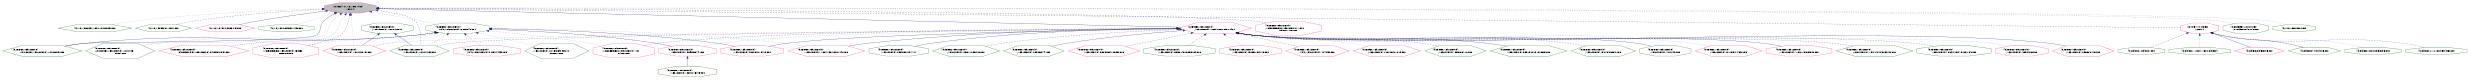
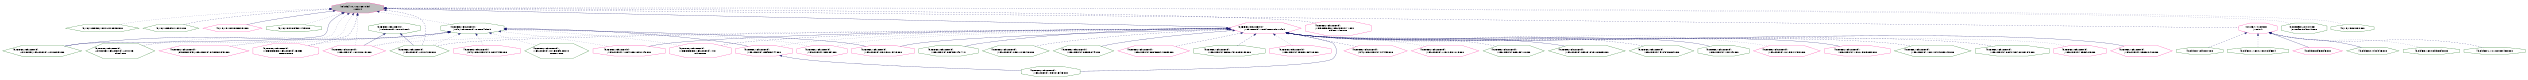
node "lib/Target/WebAssembly /WebAssemblyFastISel.cpp": added
node "lib/Target/WebAssembly /WebAssemblyMachineFunctionInfo.cpp": shape hexagon -> octagon
edge "lib/Target/WebAssembly /WebAssemblyISelLowering.cpp" -> "lib/Target/WebAssembly /WebAssemblyMachineFunctionInfo.h": added
